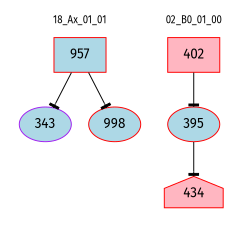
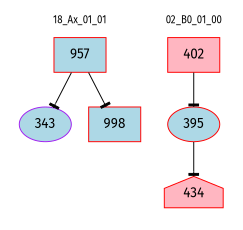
node "998": shape ellipse -> box
